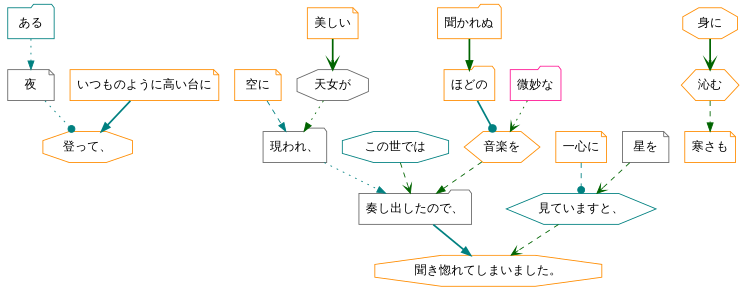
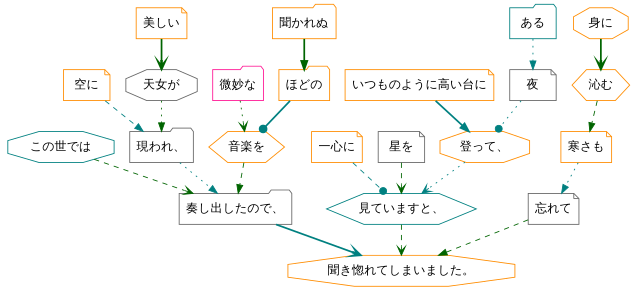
edge "登って、" -> "見ていますと、": added
node "忘れて": added
edge "奏し出したので、" -> "聞き惚れてしまいました。": arrowhead normal -> vee
